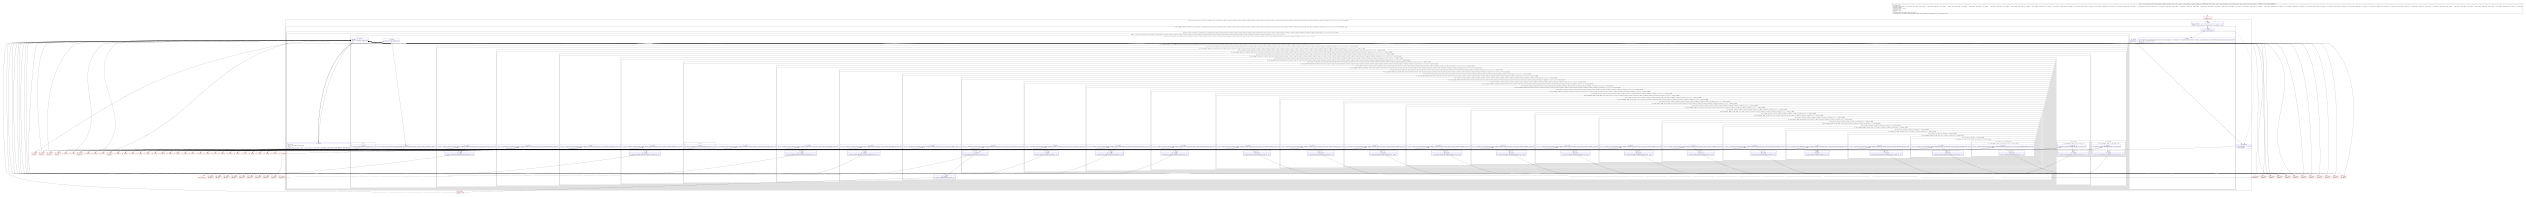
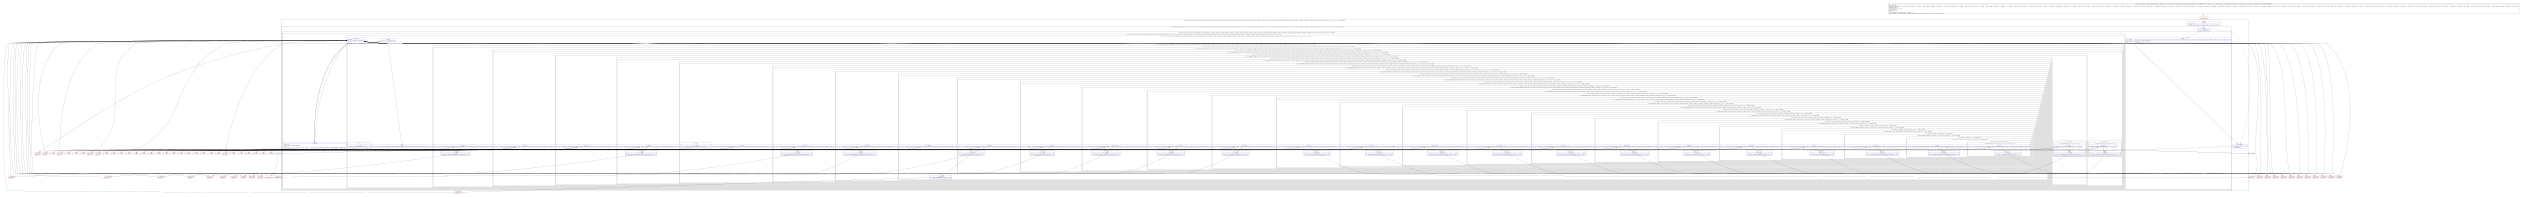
node "118: 0x01ad": added
